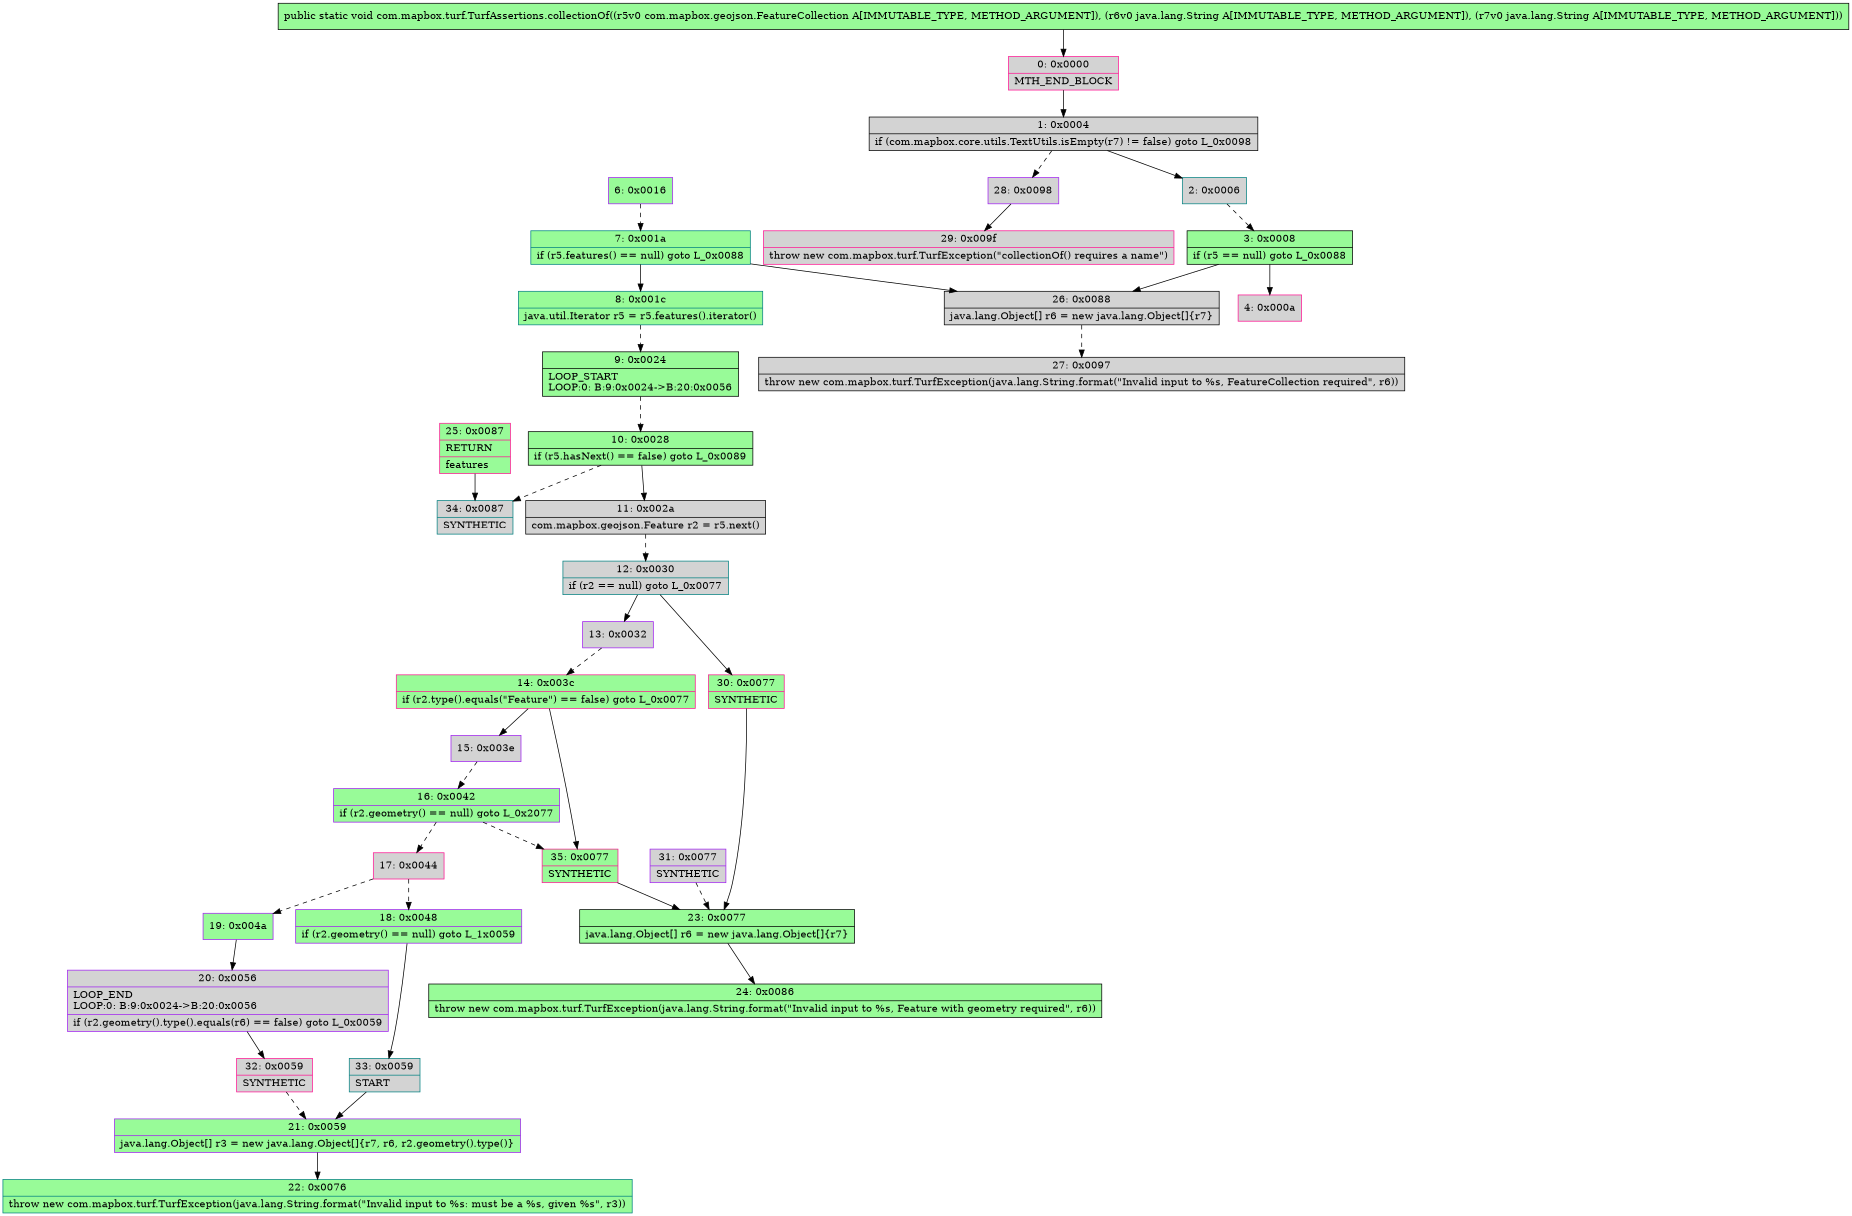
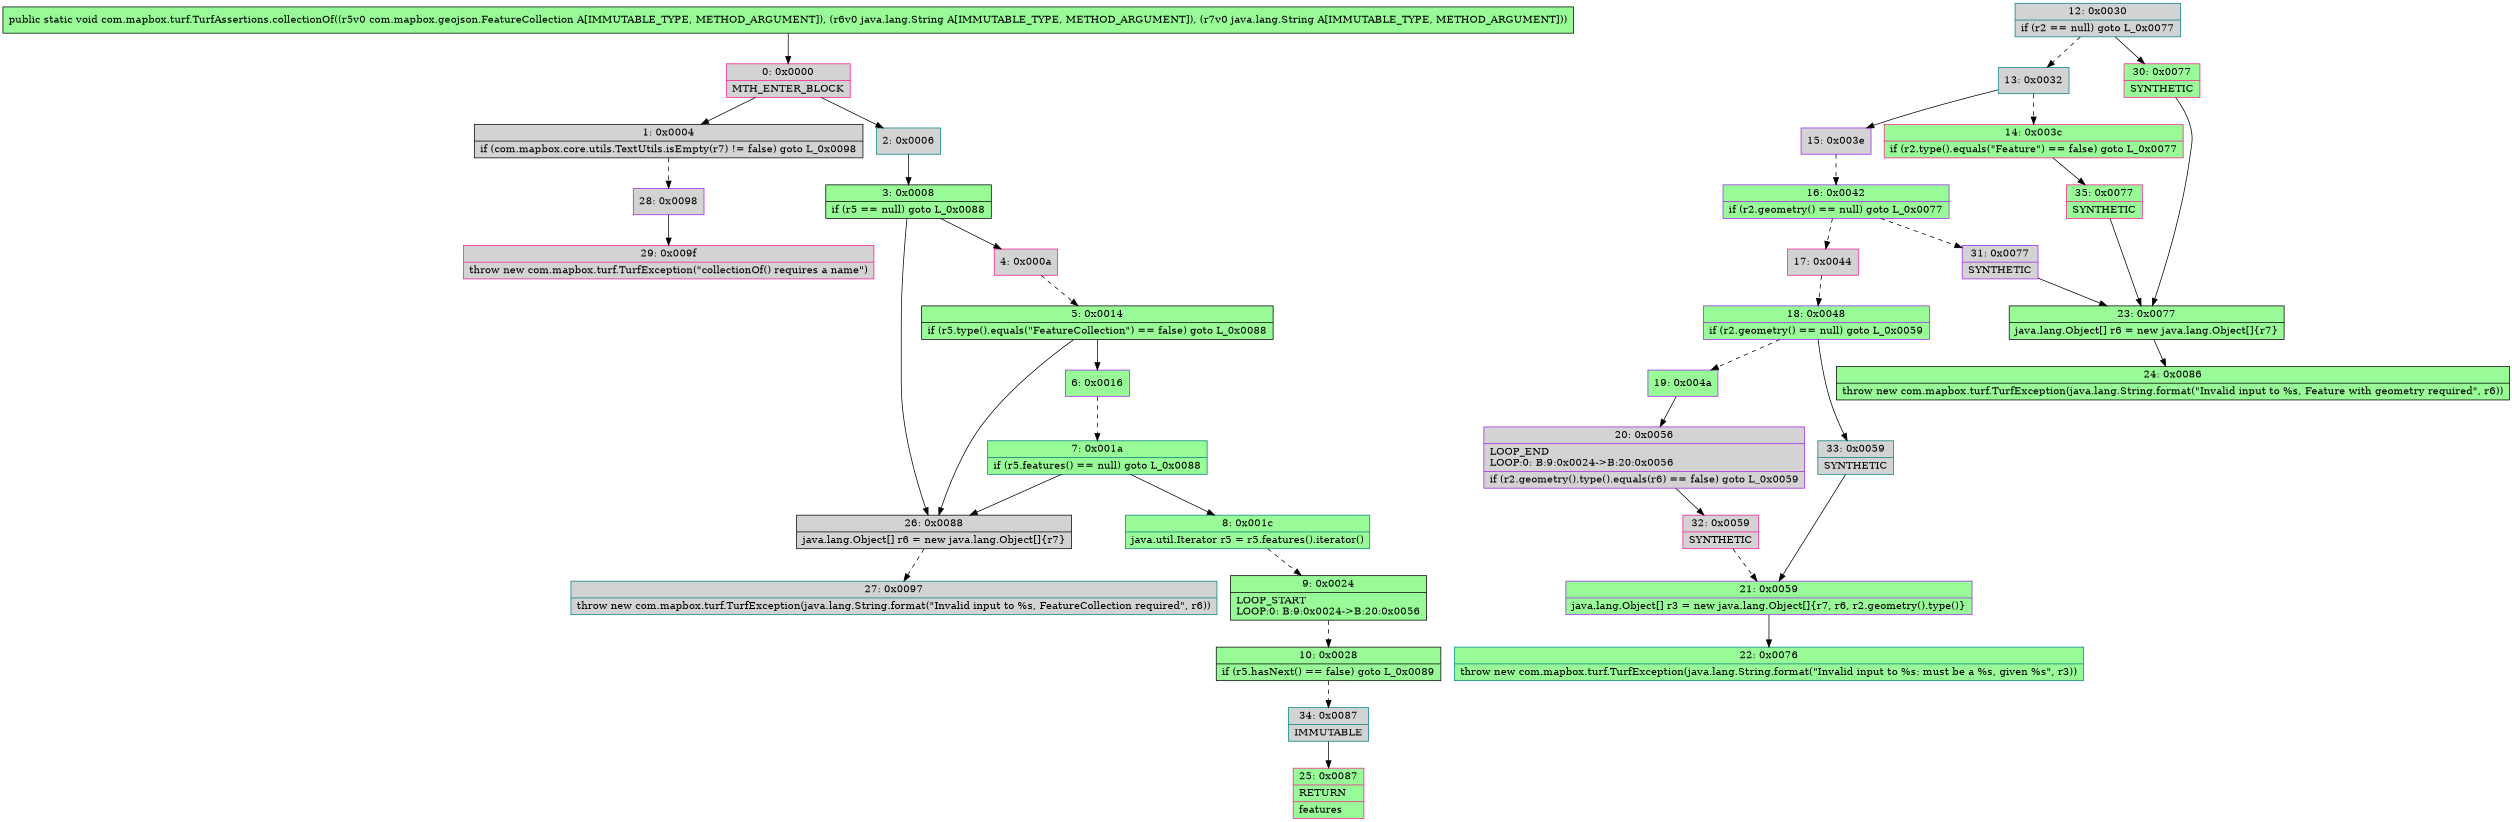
node "0: 0x0000": text "MTH_END_BLOCK" -> "MTH_ENTER_BLOCK"
edge "1: 0x0004" -> "2: 0x0006": now "0: 0x0000" -> "2: 0x0006"
edge "2: 0x0006" -> "3: 0x0008": style dashed -> solid
node "5: 0x0014": added
node "27: 0x0097": color black -> teal
edge "25: 0x0087" -> "34: 0x0087": reversed
node "11: 0x002a": removed
node "34: 0x0087": text "SYNTHETIC" -> "IMMUTABLE"
edge "12: 0x0030" -> "13: 0x0032": style solid -> dashed
node "13: 0x0032": color purple -> teal
edge "14: 0x003c" -> "15: 0x003e": now "13: 0x0032" -> "15: 0x003e"
node "16: 0x0042": text "if (r2.geometry() == null) goto L_0x2077" -> "if (r2.geometry() == null) goto L_0x0077"
edge "16: 0x0042" -> "35: 0x0077": now "16: 0x0042" -> "31: 0x0077"
edge "31: 0x0077" -> "23: 0x0077": style dashed -> solid
edge "17: 0x0044" -> "19: 0x004a": now "18: 0x0048" -> "19: 0x004a"
node "18: 0x0048": text "if (r2.geometry() == null) goto L_1x0059" -> "if (r2.geometry() == null) goto L_0x0059"
node "33: 0x0059": text "START" -> "SYNTHETIC"
